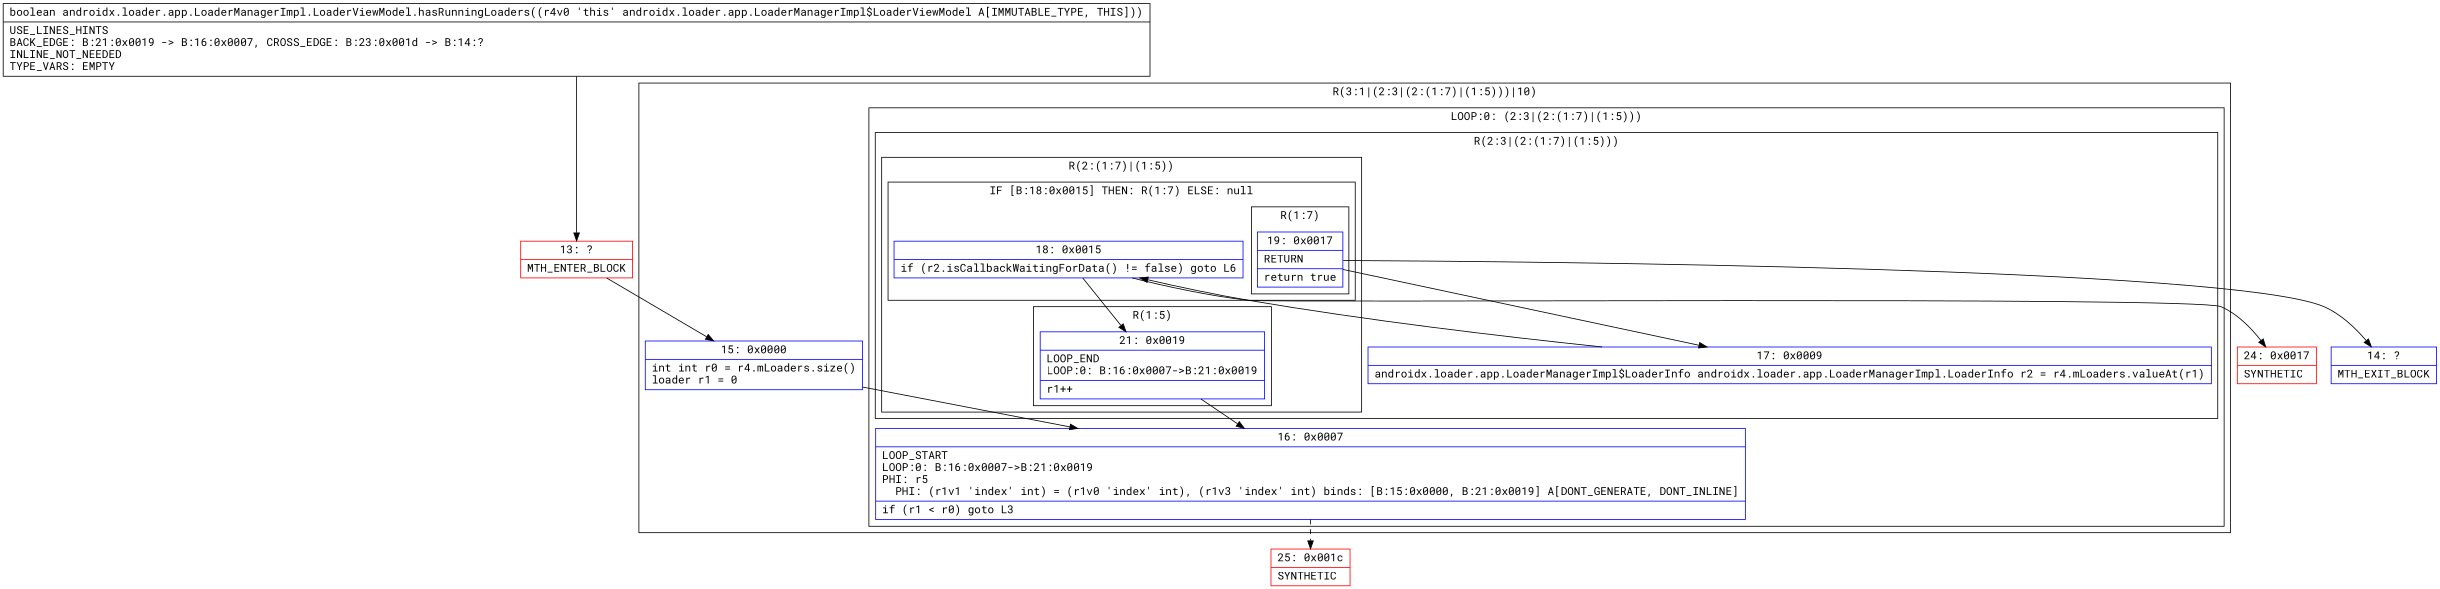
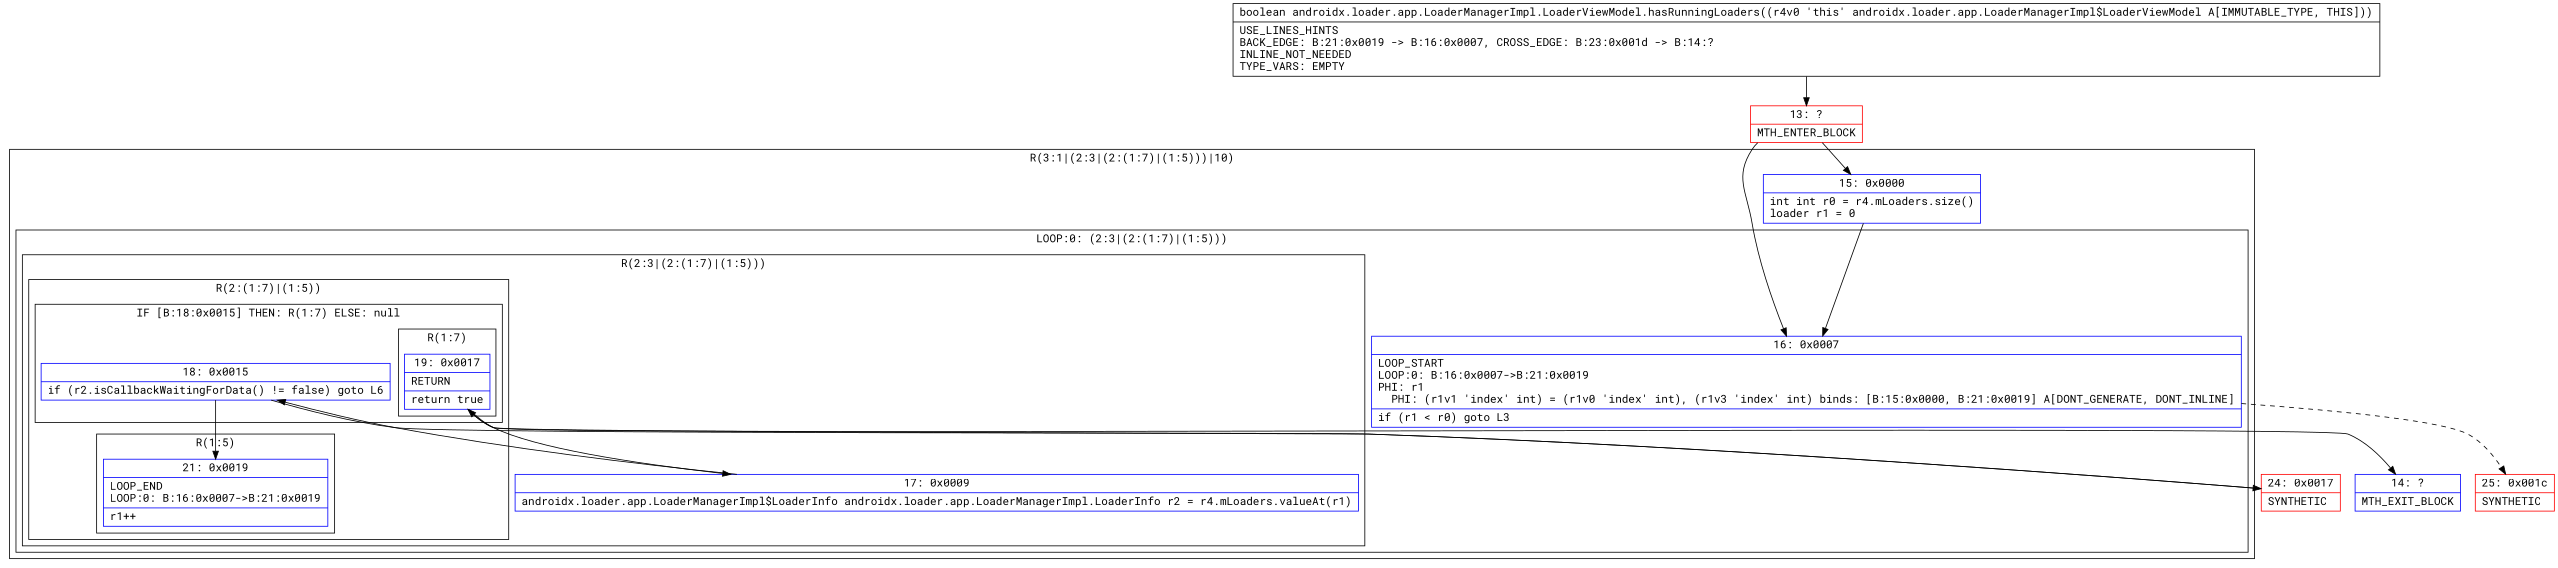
edge "21: 0x0019" -> "16: 0x0007": now "13: ?" -> "16: 0x0007"
edge "24: 0x0017" -> "19: 0x0017": added
node "16: 0x0007": text "PHI: r5" -> "PHI: r1"
